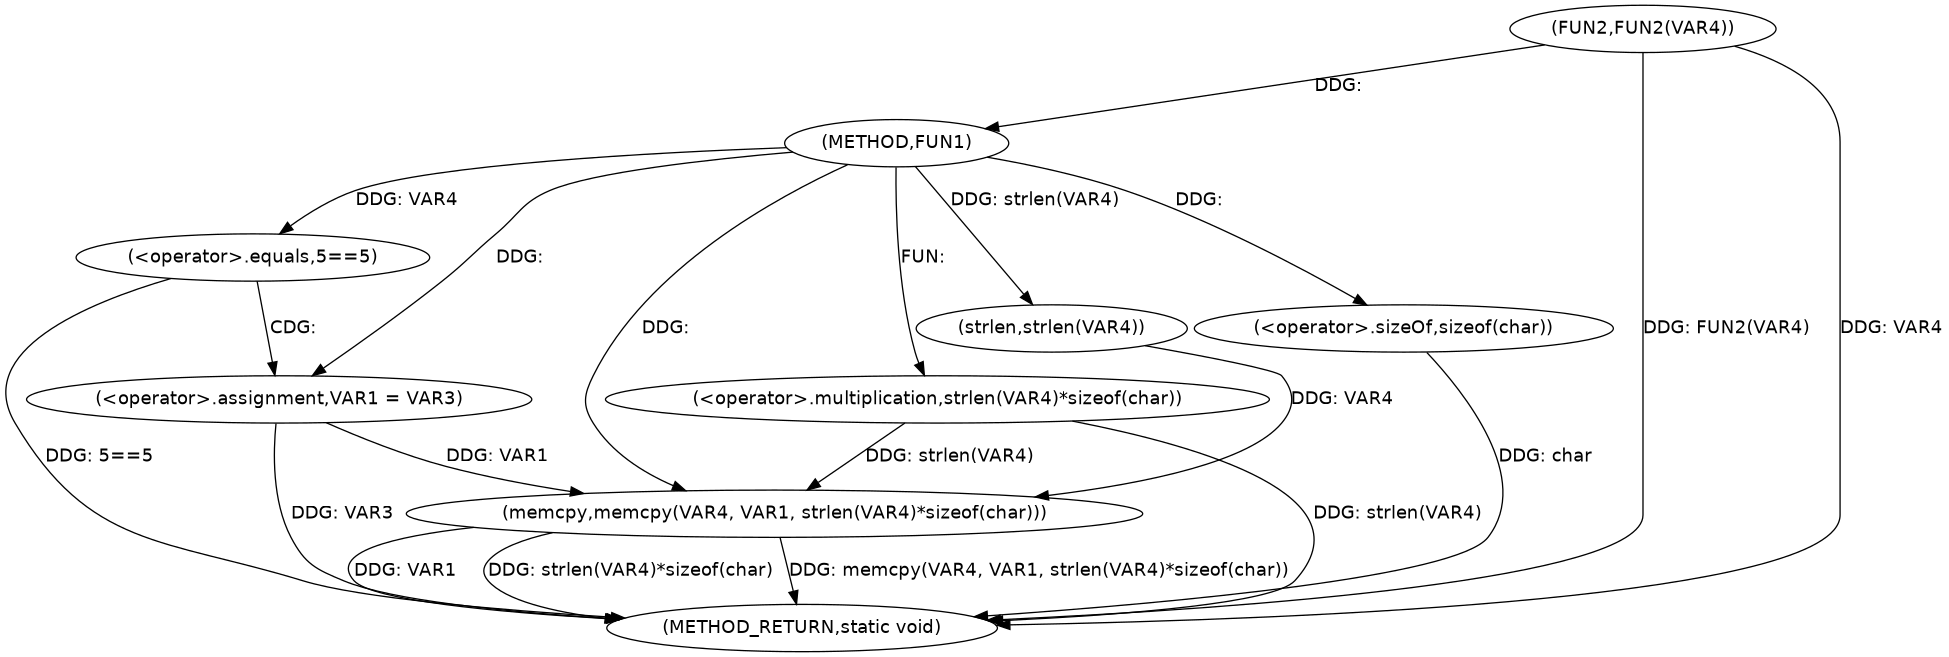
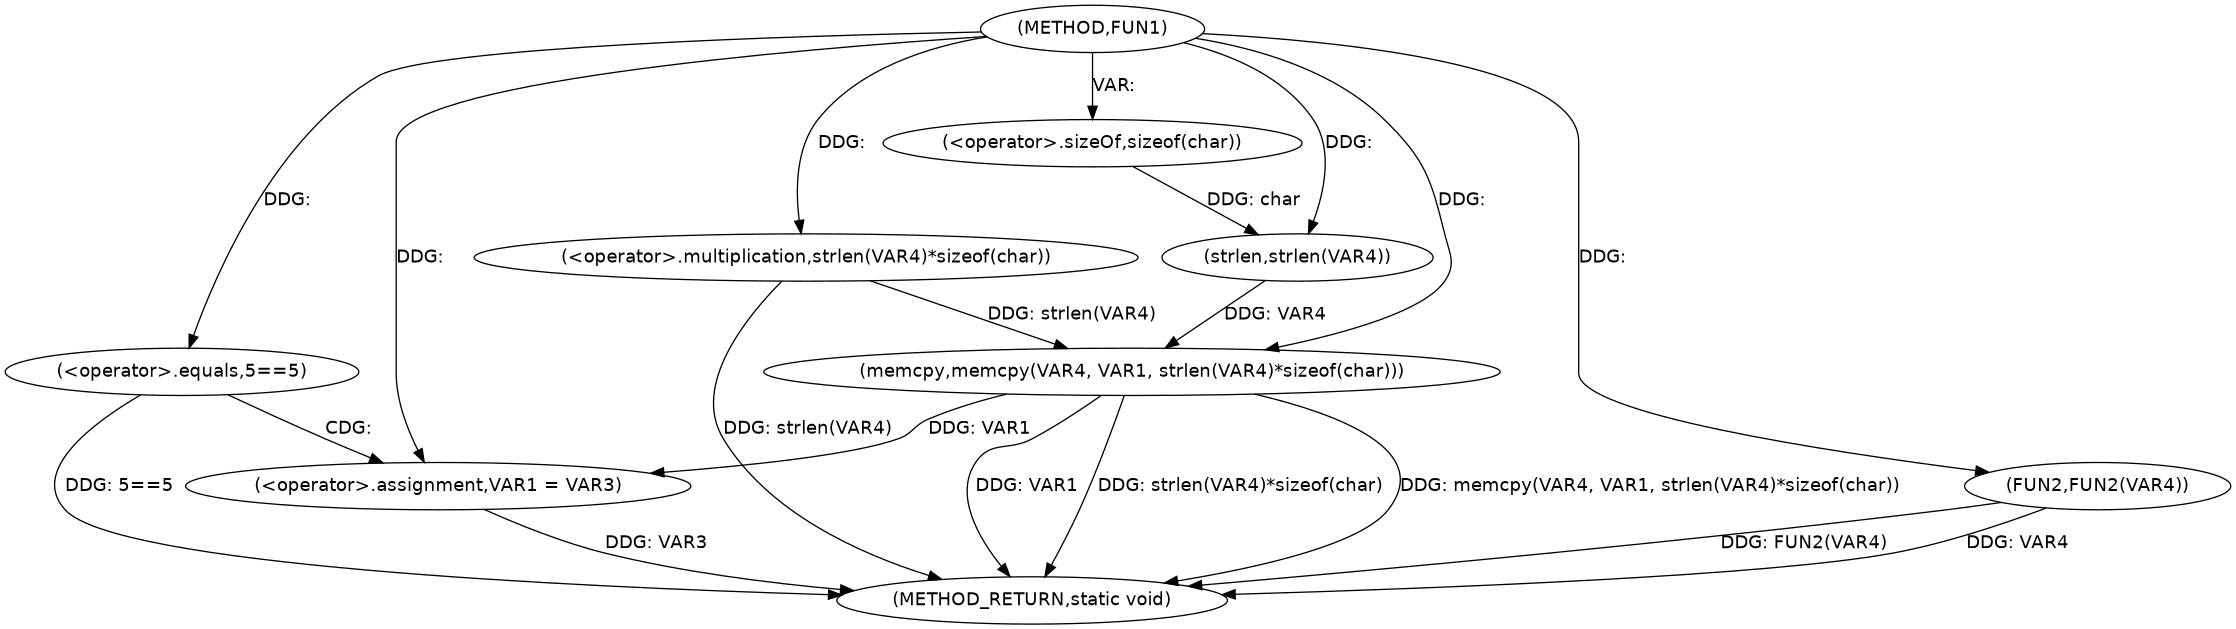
edge "(FUN2,FUN2(VAR4))" -> "(METHOD,FUN1)": reversed
edge "(METHOD,FUN1)" -> "(<operator>.equals,5==5)": label "DDG: VAR4" -> "DDG: "
edge "(METHOD,FUN1)" -> "(strlen,strlen(VAR4))": label "DDG: strlen(VAR4)" -> "DDG: "
edge "(METHOD,FUN1)" -> "(<operator>.sizeOf,sizeof(char))": label "DDG: " -> "VAR: "
edge "(METHOD,FUN1)" -> "(<operator>.multiplication,strlen(VAR4)*sizeof(char))": label "FUN: " -> "DDG: "
edge "(<operator>.assignment,VAR1 = VAR3)" -> "(memcpy,memcpy(VAR4, VAR1, strlen(VAR4)*sizeof(char)))": reversed
edge "(<operator>.sizeOf,sizeof(char))" -> "(METHOD_RETURN,static void)": now "(<operator>.sizeOf,sizeof(char))" -> "(strlen,strlen(VAR4))"
